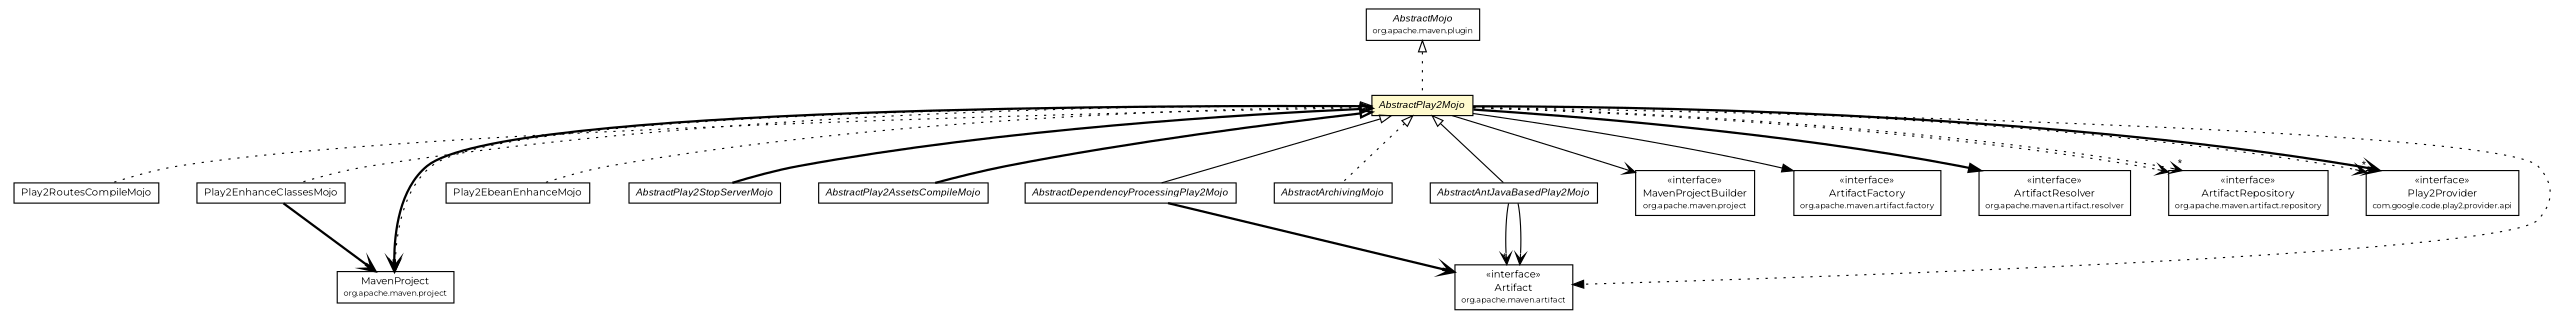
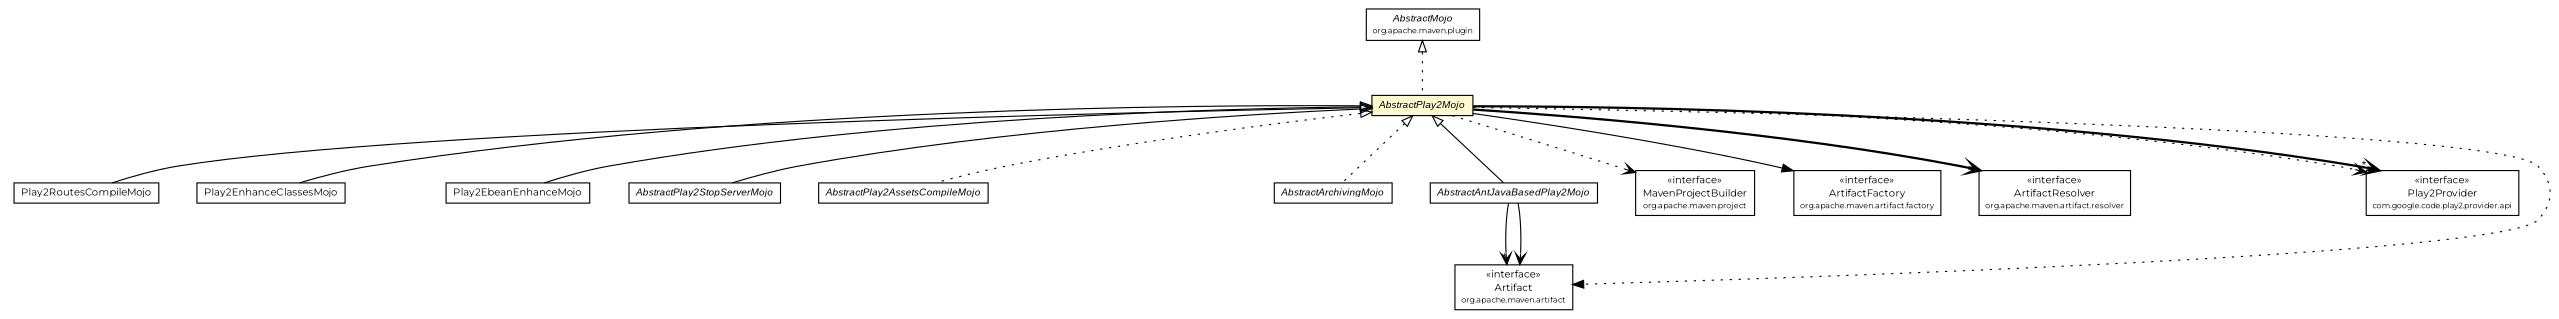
edge "Play2EnhanceClassesMojo" -> "AbstractPlay2Mojo": style dotted -> solid
edge "Play2EbeanEnhanceMojo" -> "AbstractPlay2Mojo": style dotted -> solid
edge "AbstractPlay2Mojo" -> "ArtifactResolver": arrowhead normal -> open
edge "AbstractPlay2StopServerMojo" -> "AbstractPlay2Mojo": style bold -> solid
edge "Play2RoutesCompileMojo" -> "AbstractPlay2Mojo": style dotted -> solid
edge "AbstractPlay2AssetsCompileMojo" -> "AbstractPlay2Mojo": style bold -> dotted
edge "AbstractPlay2Mojo" -> "MavenProjectBuilder": style solid -> dotted
node "AbstractDependencyProcessingPlay2Mojo": removed
node "ArtifactRepository": removed
node "MavenProject": removed
